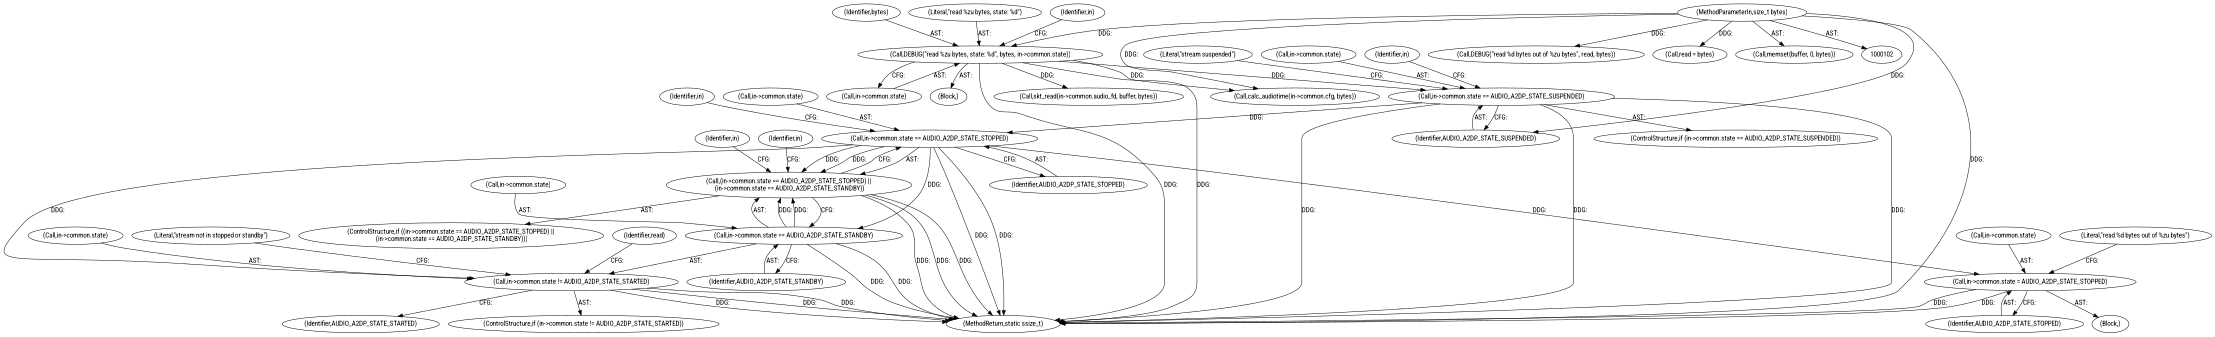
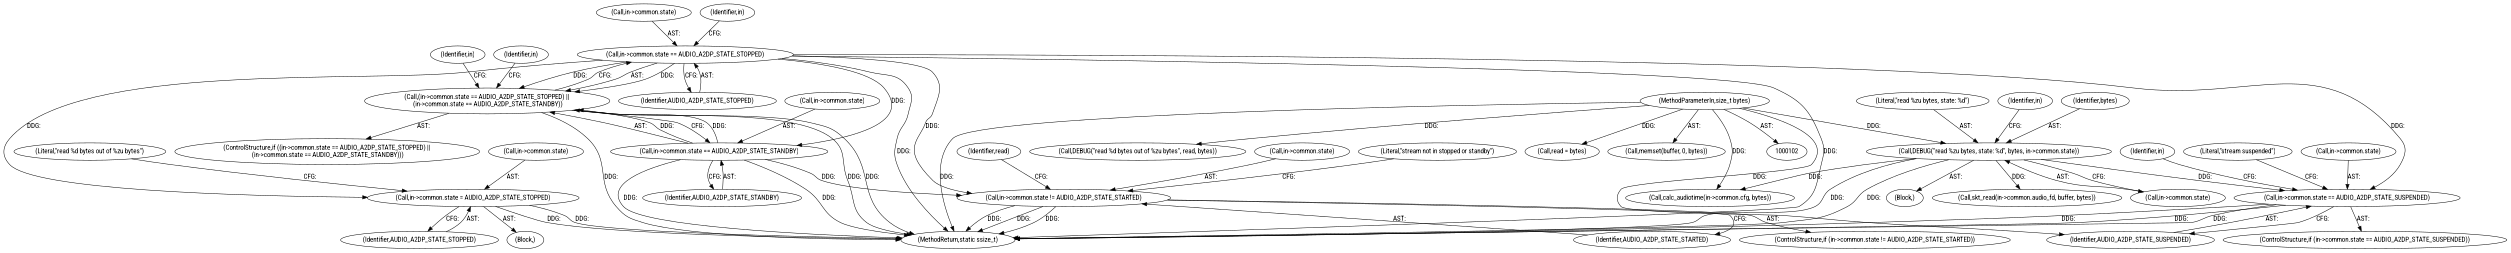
edge "(Call,in->common.state == AUDIO_A2DP_STATE_SUSPENDED)" -> "(Call,in->common.state == AUDIO_A2DP_STATE_STOPPED)": reversed
edge "(Identifier,AUDIO_A2DP_STATE_STARTED)" -> "(Call,in->common.state != AUDIO_A2DP_STATE_STARTED)": added, label "AST:"
edge "(Call,in->common.state == AUDIO_A2DP_STATE_STANDBY)" -> "(Call,in->common.state != AUDIO_A2DP_STATE_STARTED)": label "AST: " -> "DDG: "
